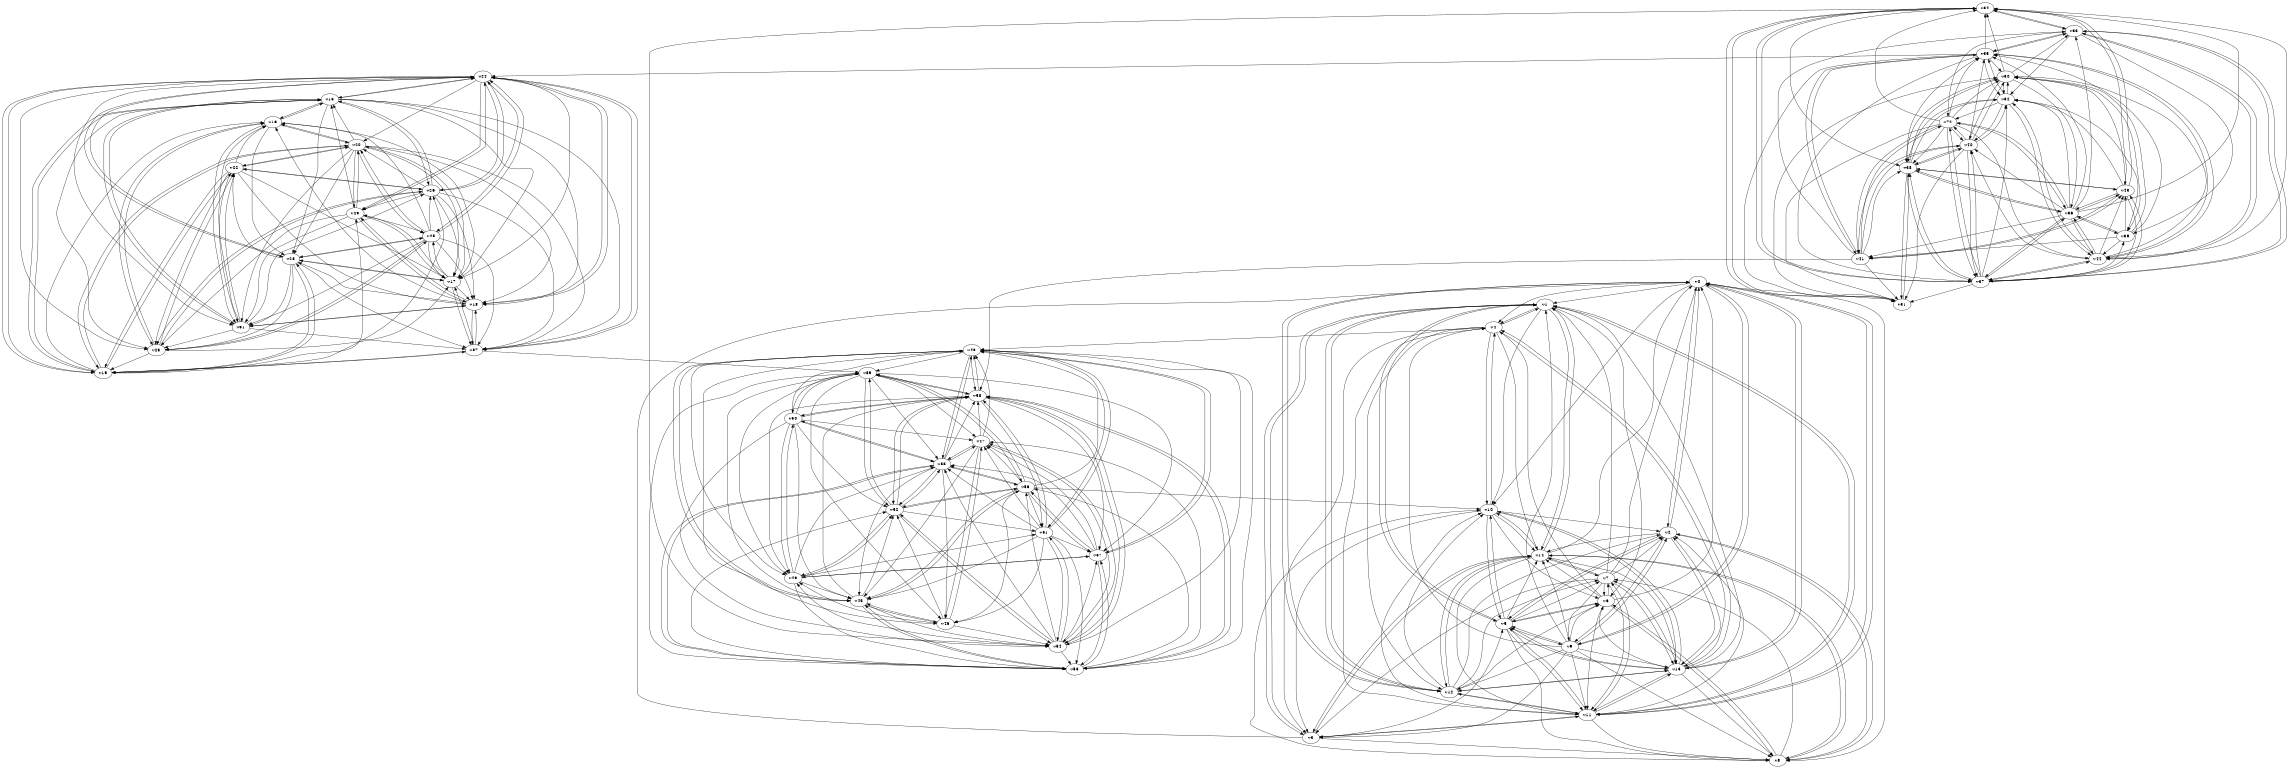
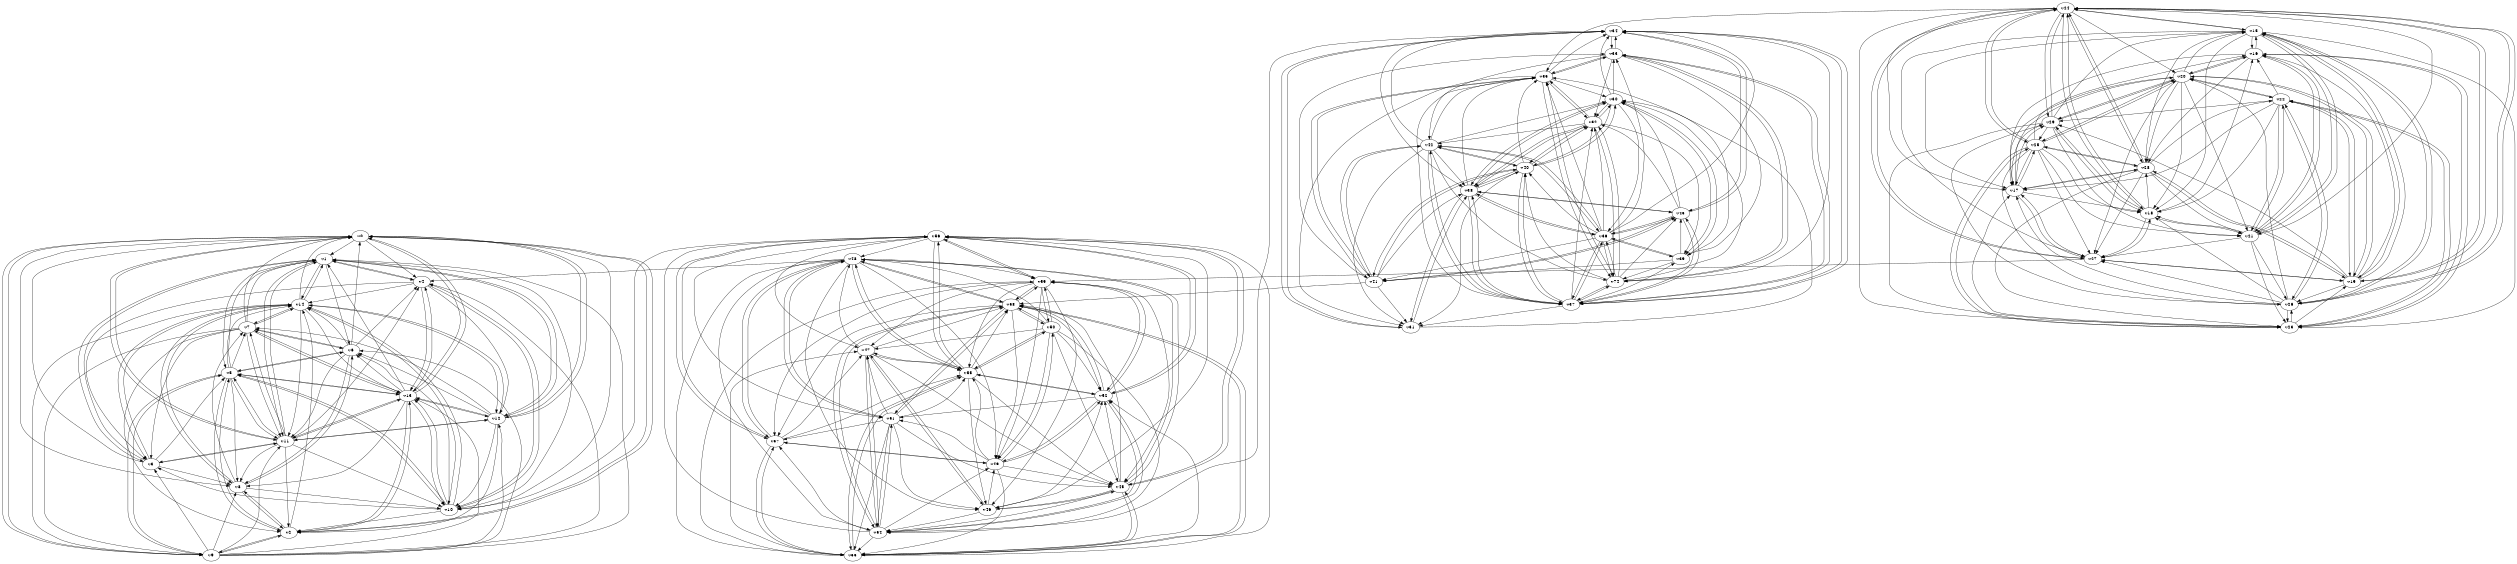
edge "v35" -> "v24": reversed
edge "v22" -> "v29": added
node "v72": label "v72" -> "v42"
node "v44": label "v44" -> "v74"
node "v91": label "v91" -> "v21"
edge "v4" -> "v48": reversed
node "v87": label "v87" -> "v27"
node "v89": label "v89" -> "v59"
edge "v54" -> "v55": removed
